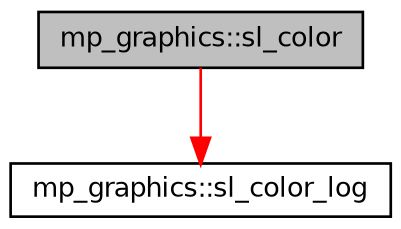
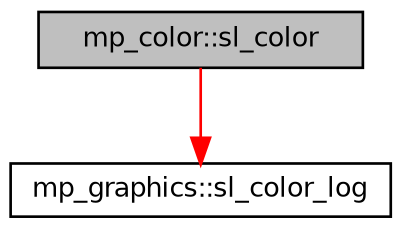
node "mp_graphics::sl_color": label "mp_graphics::sl_color" -> "mp_color::sl_color"
